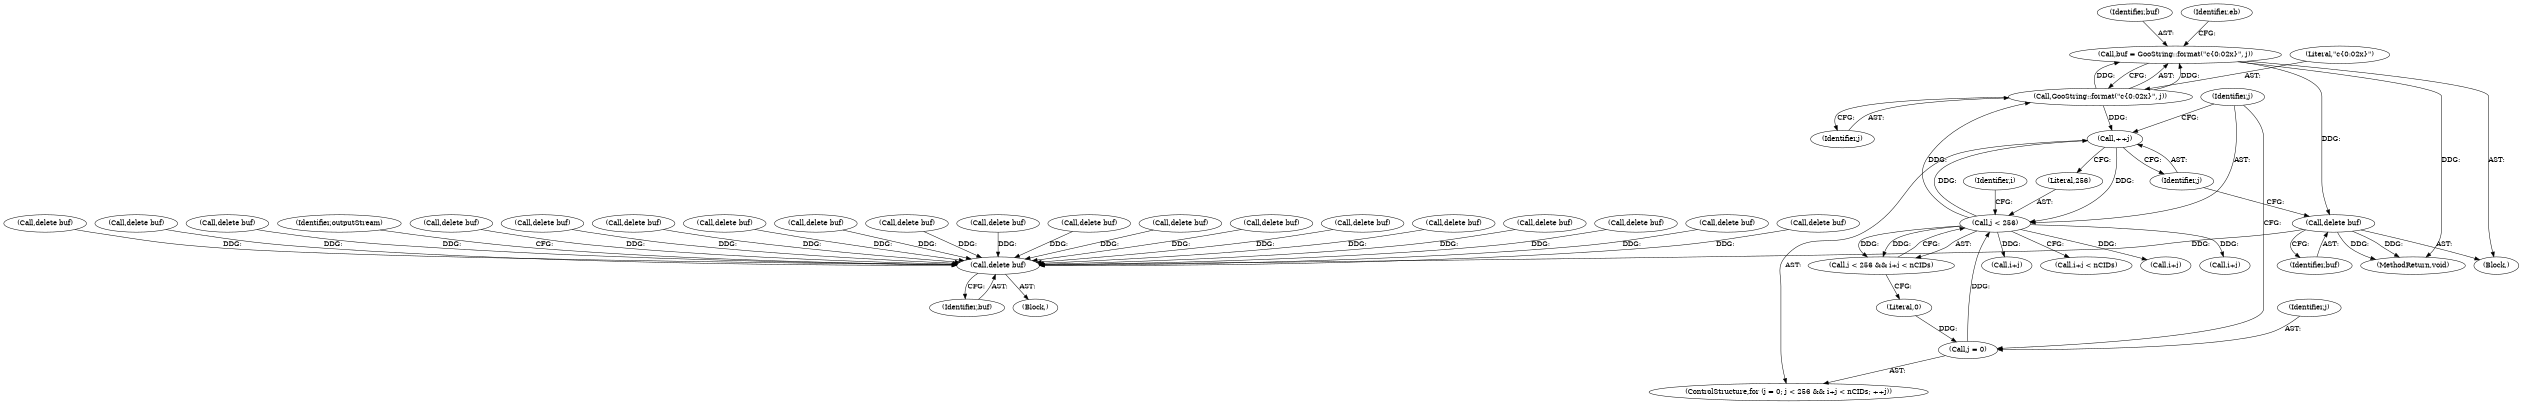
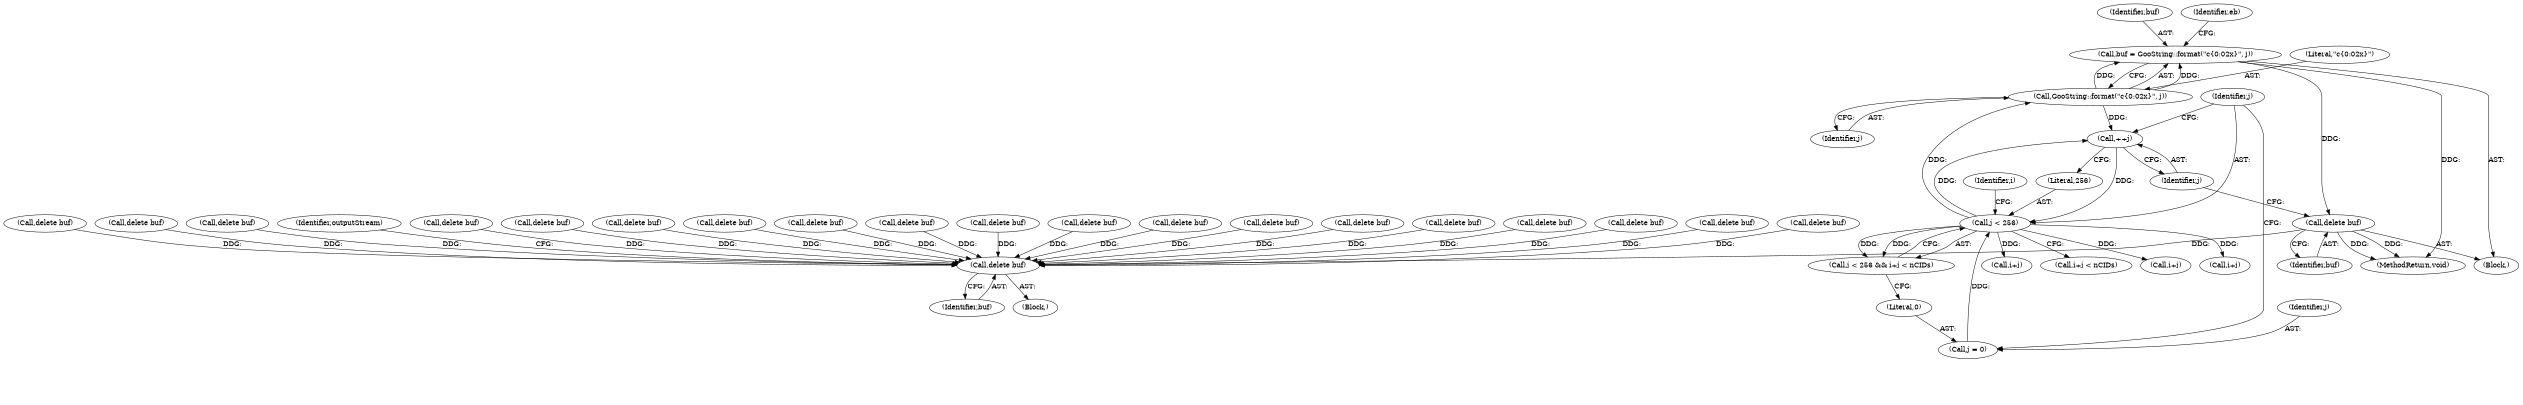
edge "(Literal,0)" -> "(Call,j = 0)": label "DDG: " -> "AST: "
node "(ControlStructure,for (j = 0; j < 256 && i+j < nCIDs; ++j))": removed
